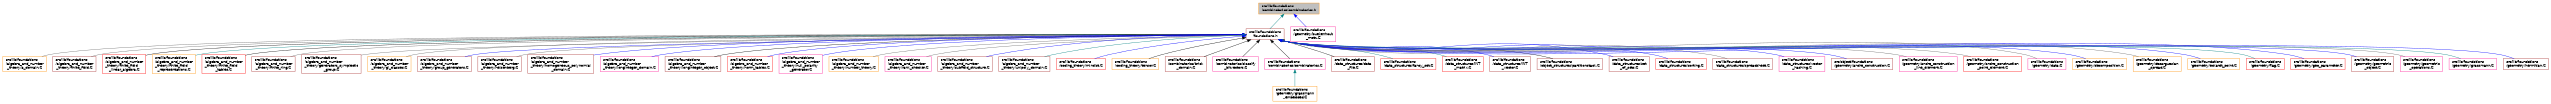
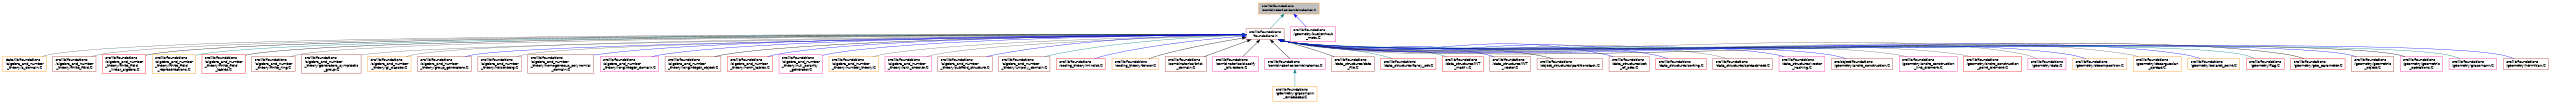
edge "src/lib/foundations /geometry/geometric _operations.C" -> "src/lib/foundations /foundations.h": color gray40 -> black
edge "src/lib/foundations /geometry/geo_parameter.C" -> "src/lib/foundations /foundations.h": color blue -> black
node "src/lib/foundations /algebra_and_number _theory/a_domain.C": label "src/lib/foundations /algebra_and_number _theory/a_domain.C" -> "data/lib/foundations /algebra_and_number _theory/a_domain.C"
